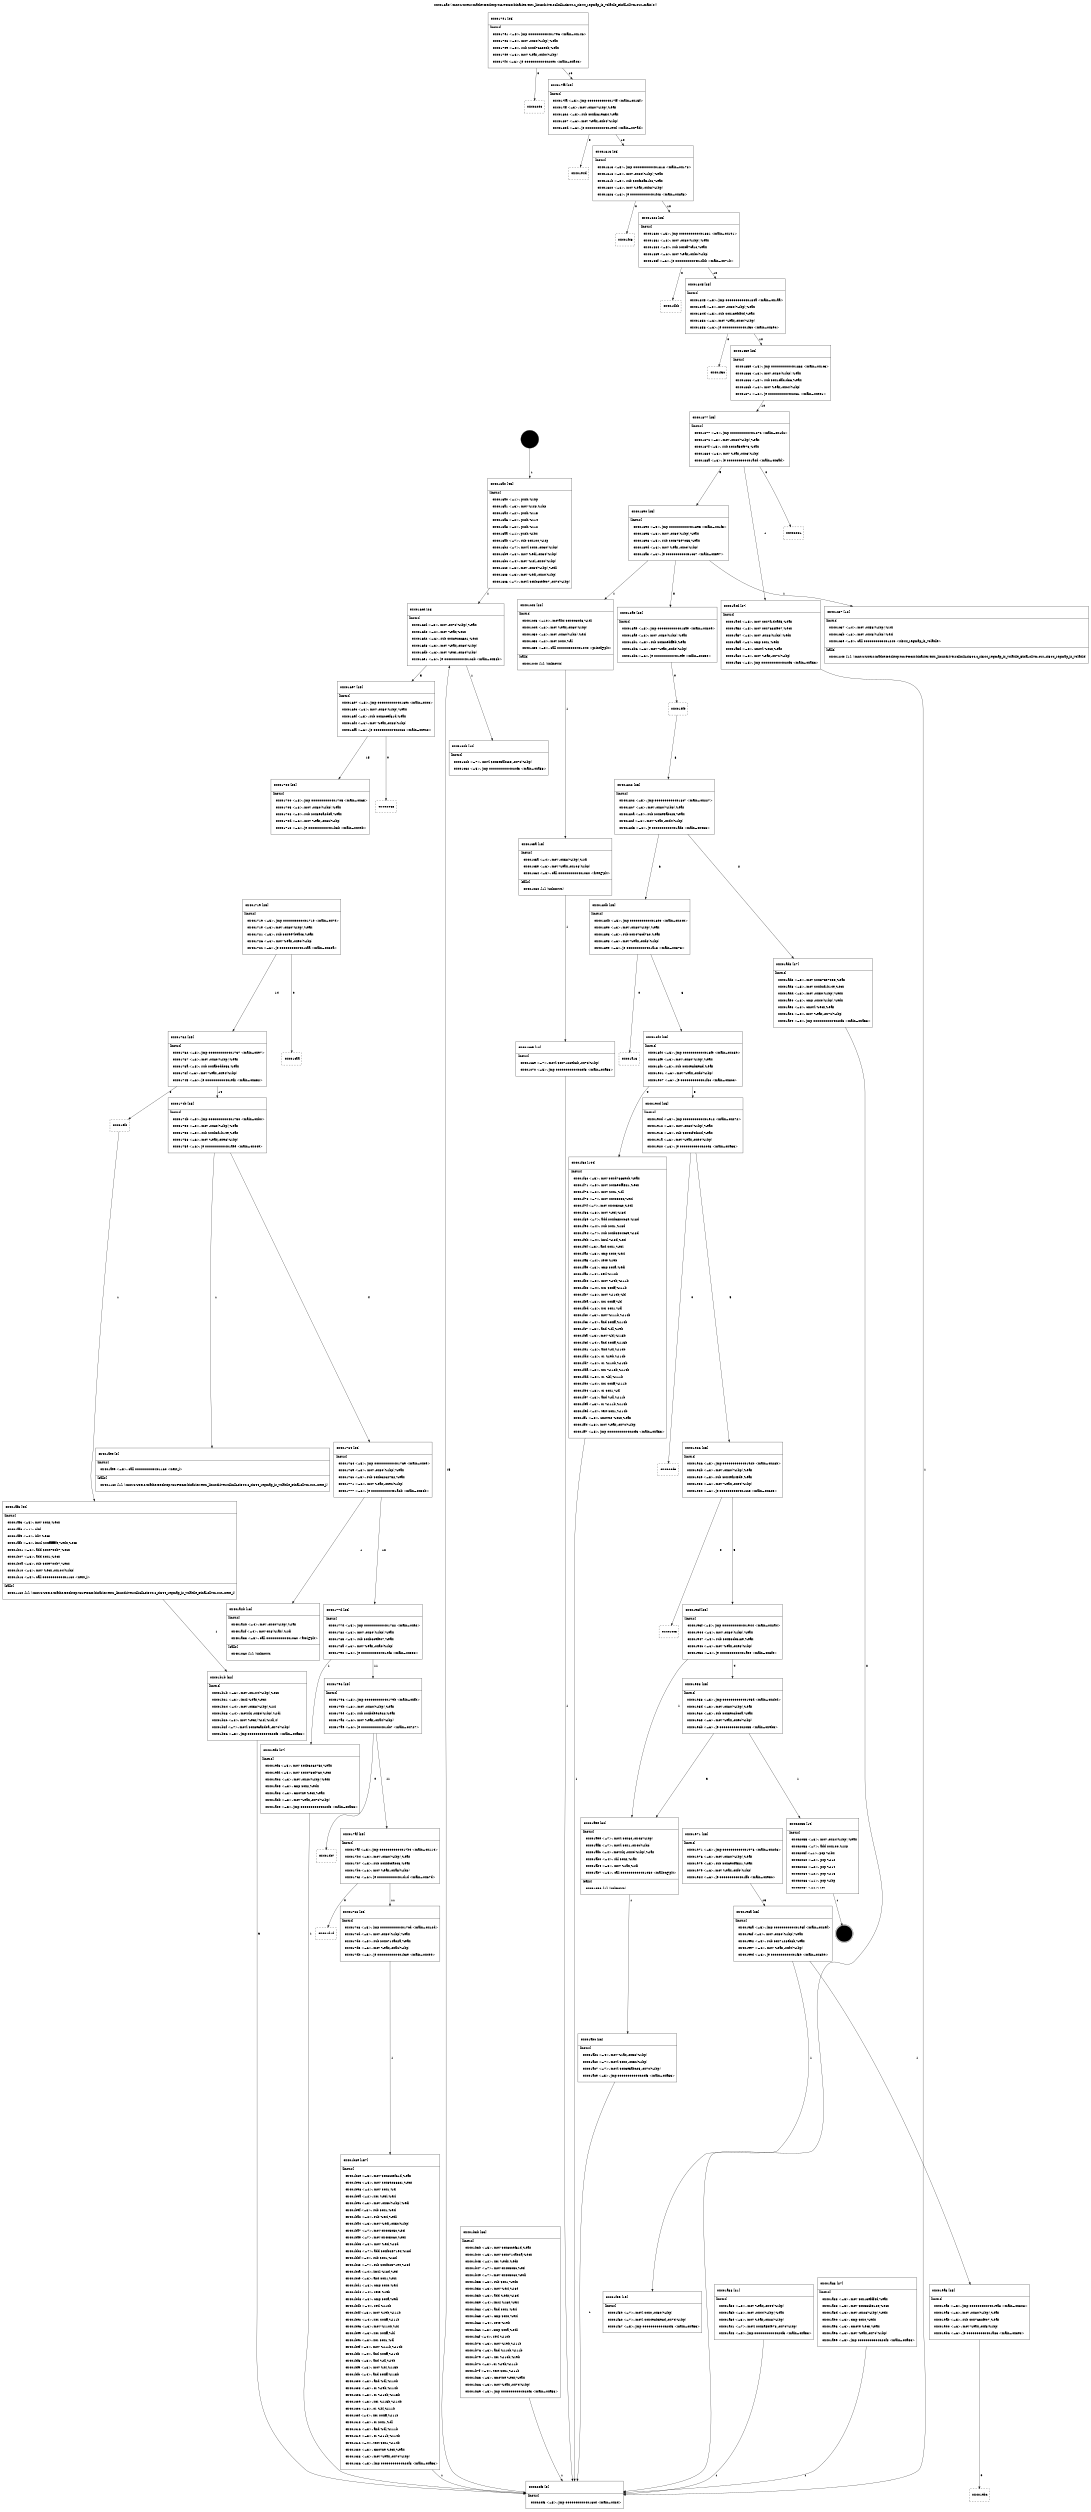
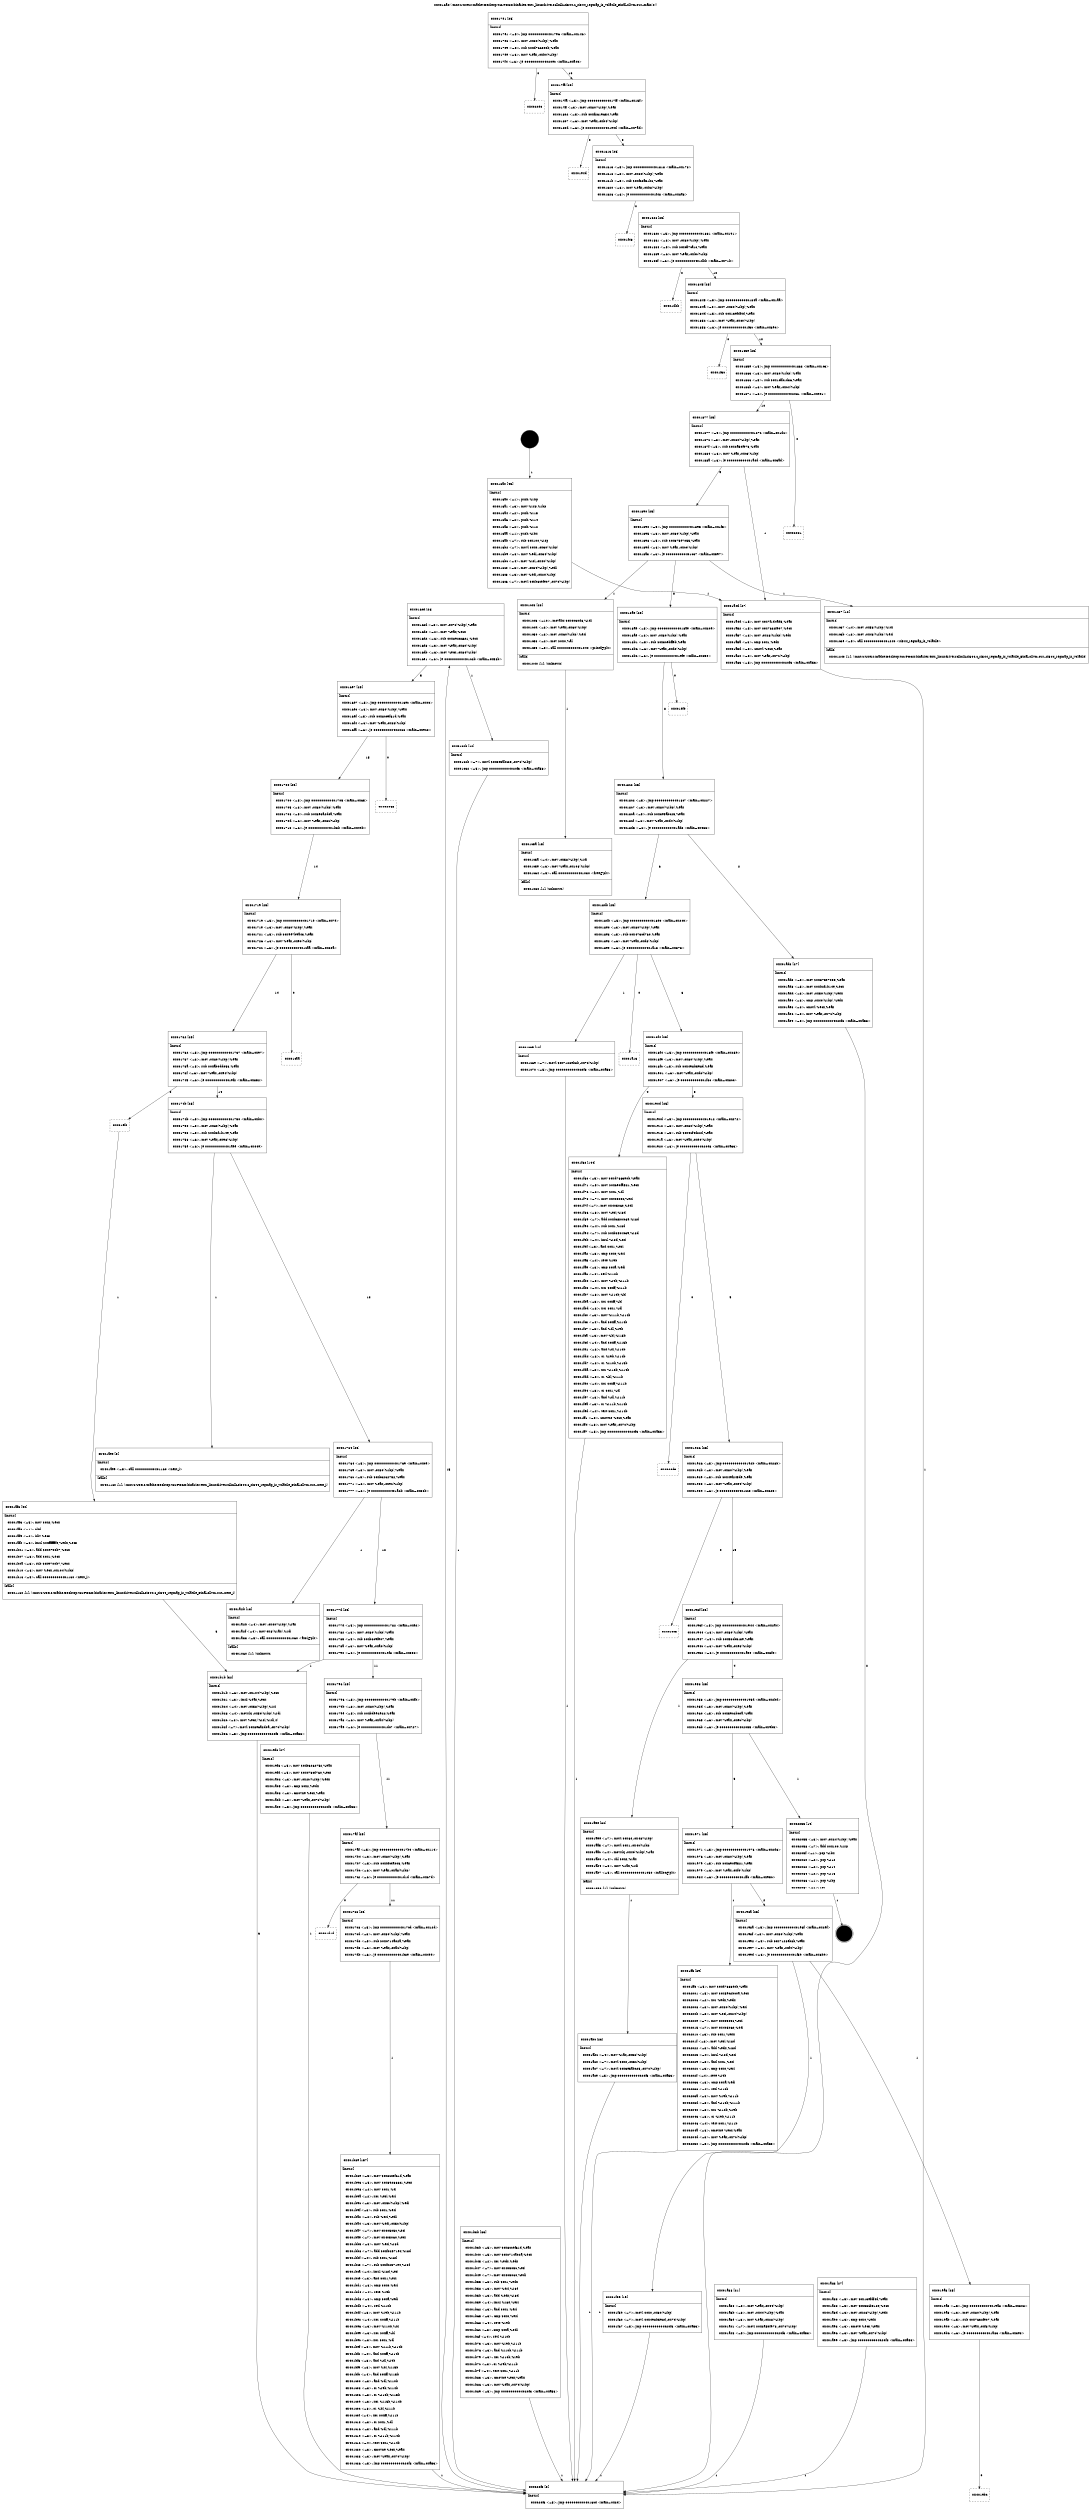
edge "0x4017fa [25]" -> "0x401813 [25]": label " 10" -> " 3"
edge "0x401813 [25]" -> "0x40182c [25]": removed, label "10"
edge "0x401877 [25]" -> "0x402081": now "0x40185e [25]" -> "0x402081"
edge "0x4016a0 [45]" -> "0x4016cd [26]": now "0x4016a0 [45]" -> "0x401a4d [27]"
edge "0x401efe" -> "0x4018c2 [25]": now "0x4018a9 [25]" -> "0x4018c2 [25]"
edge "0x401700 [25]" -> "0x401719 [25]": added, label "14"
edge "0x401c5a [15]" -> "0x401c69 [12]": now "0x4018db [25]" -> "0x401c69 [12]"
edge "0x40174b [25]" -> "0x401764 [25]": label " 4" -> " 13"
edge "0x401926 [25]" -> "0x40193f [25]": label " 5" -> " 15"
edge "0x401af3 [40]" -> "0x401b1b [32]": label " 1" -> " 3"
edge "0x401c2b [12]" -> "0x4020f3 [5]": added, label "1"
edge "0x40177d [25]" -> "0x4019f8 [27]": now "0x40177d [25]" -> "0x401b1b [32]"
edge "0x401958 [25]" -> "0x401a9e [30]": now "0x401958 [25]" -> "0x401971 [25]"
node "0x401dc7": removed
edge "0x401971 [25]" -> "0x40198a [25]": label " 13" -> " 2"
node "0x401ffc [89]": added
edge "0x401f59 [19]" -> "0x4020f3 [5]": added, label "1"
